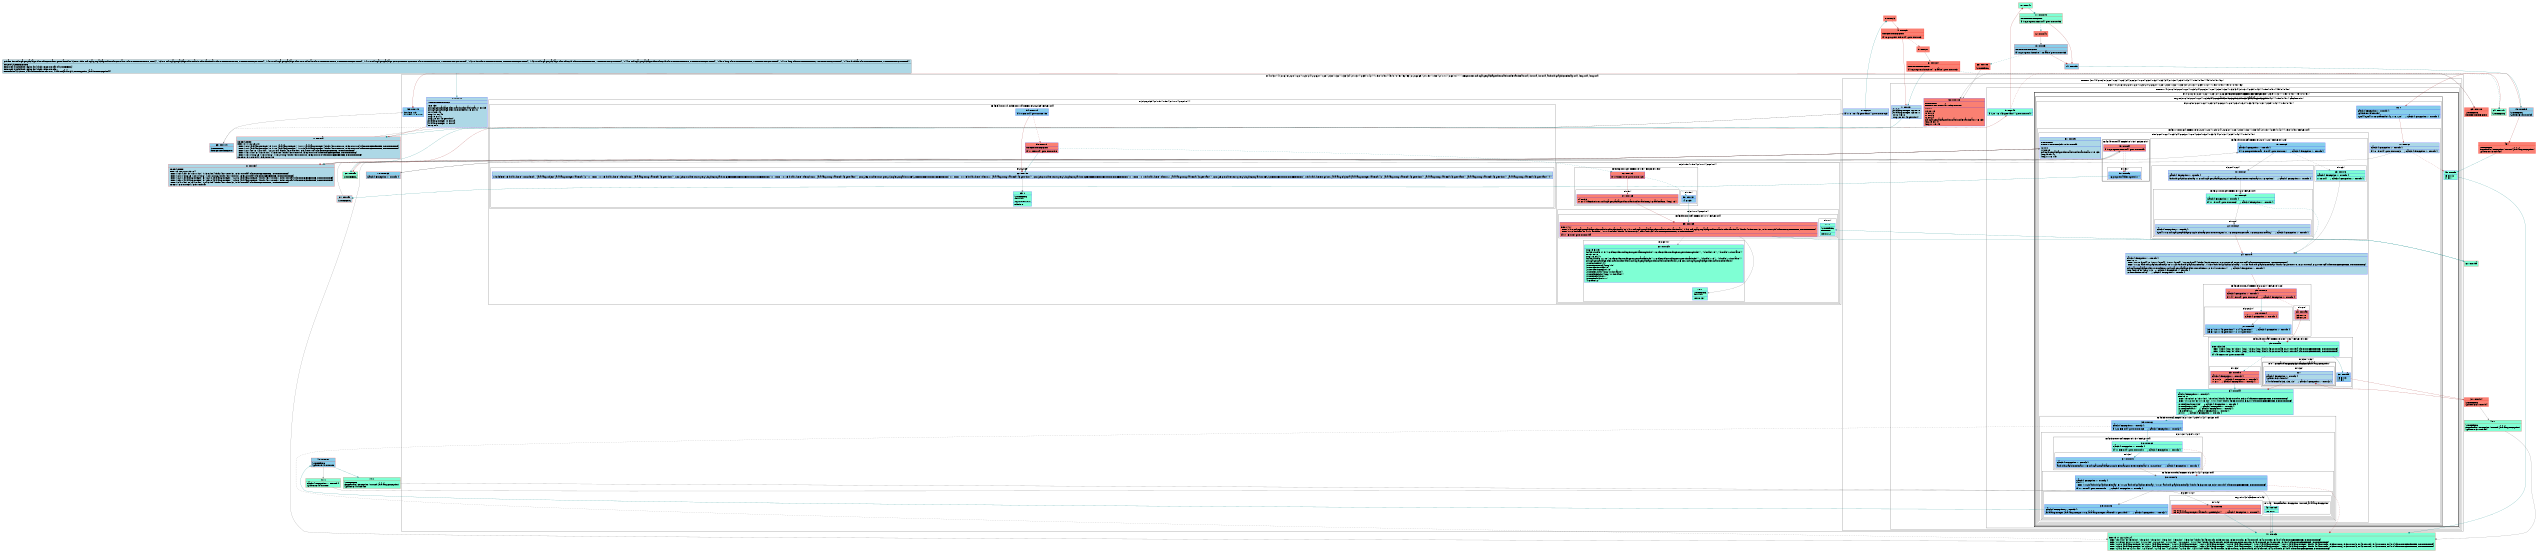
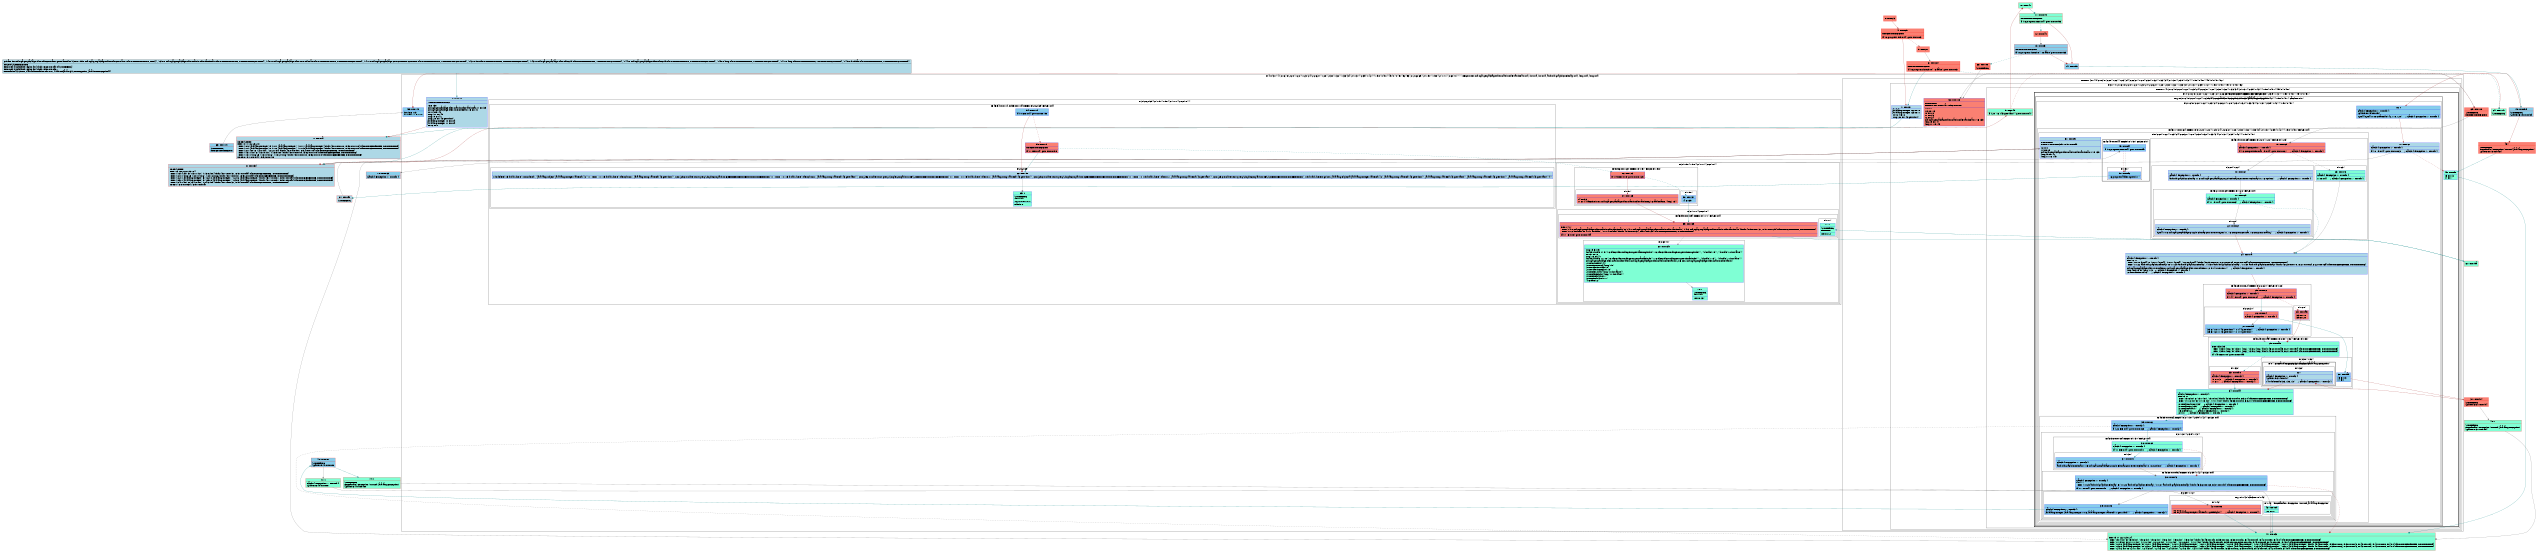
node "2: 0x0021": removed
node "9: 0x0045": color blue -> red
node "49: 0x00f4": fillcolor salmon -> skyblue
node "19: 0x0065": fillcolor skyblue -> salmon
edge "18: 0x0063" -> "19: 0x0065": now "65: 0x0108" -> "19: 0x0065"
node "68: 0x00fb": removed
edge "59: 0x0139" -> "70: ?": now "60: 0x013b" -> "70: ?"
edge "29: 0x00a9" -> "30: 0x00ab": now "26: 0x0084" -> "30: 0x00ab"
